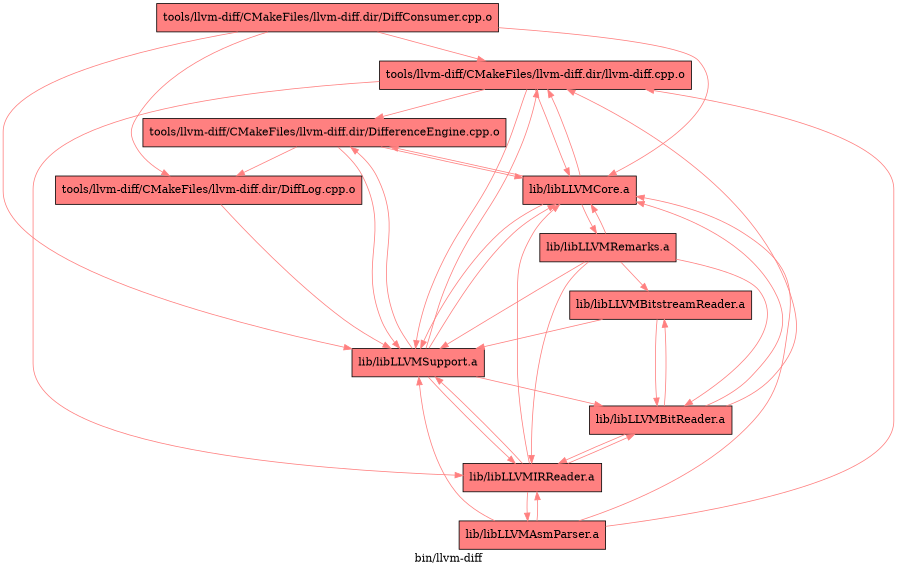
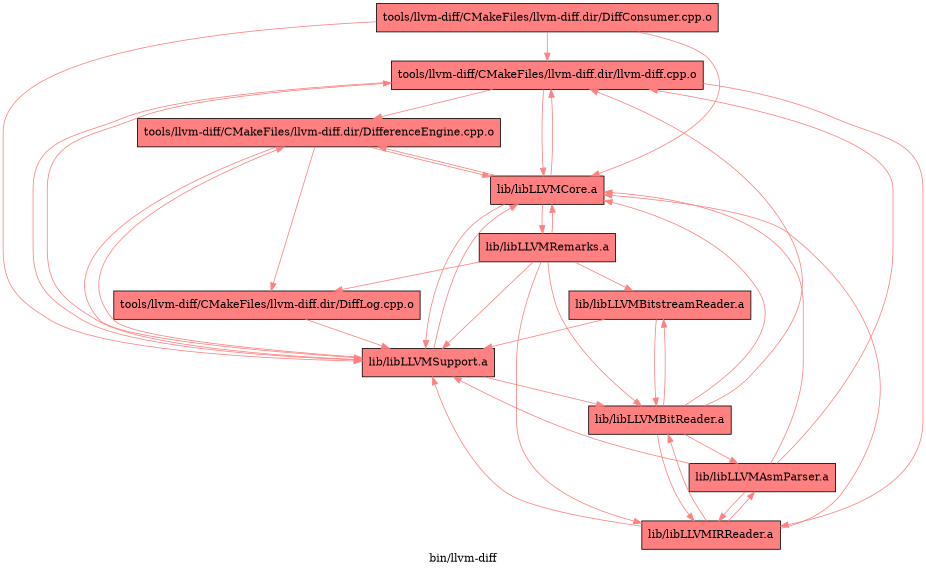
edge "tools/llvm-diff/CMakeFiles/llvm-diff.dir/DiffConsumer.cpp.o" -> "tools/llvm-diff/CMakeFiles/llvm-diff.dir/DiffLog.cpp.o": now "lib/libLLVMRemarks.a" -> "tools/llvm-diff/CMakeFiles/llvm-diff.dir/DiffLog.cpp.o"
edge "lib/libLLVMSupport.a" -> "lib/libLLVMIRReader.a": removed
edge "lib/libLLVMBitReader.a" -> "lib/libLLVMAsmParser.a": added
